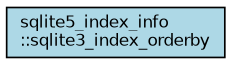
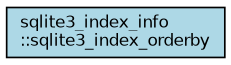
node "sqlite5_index_info ::sqlite3_index_orderby": label "sqlite5_index_info ::sqlite3_index_orderby" -> "sqlite3_index_info ::sqlite3_index_orderby"
